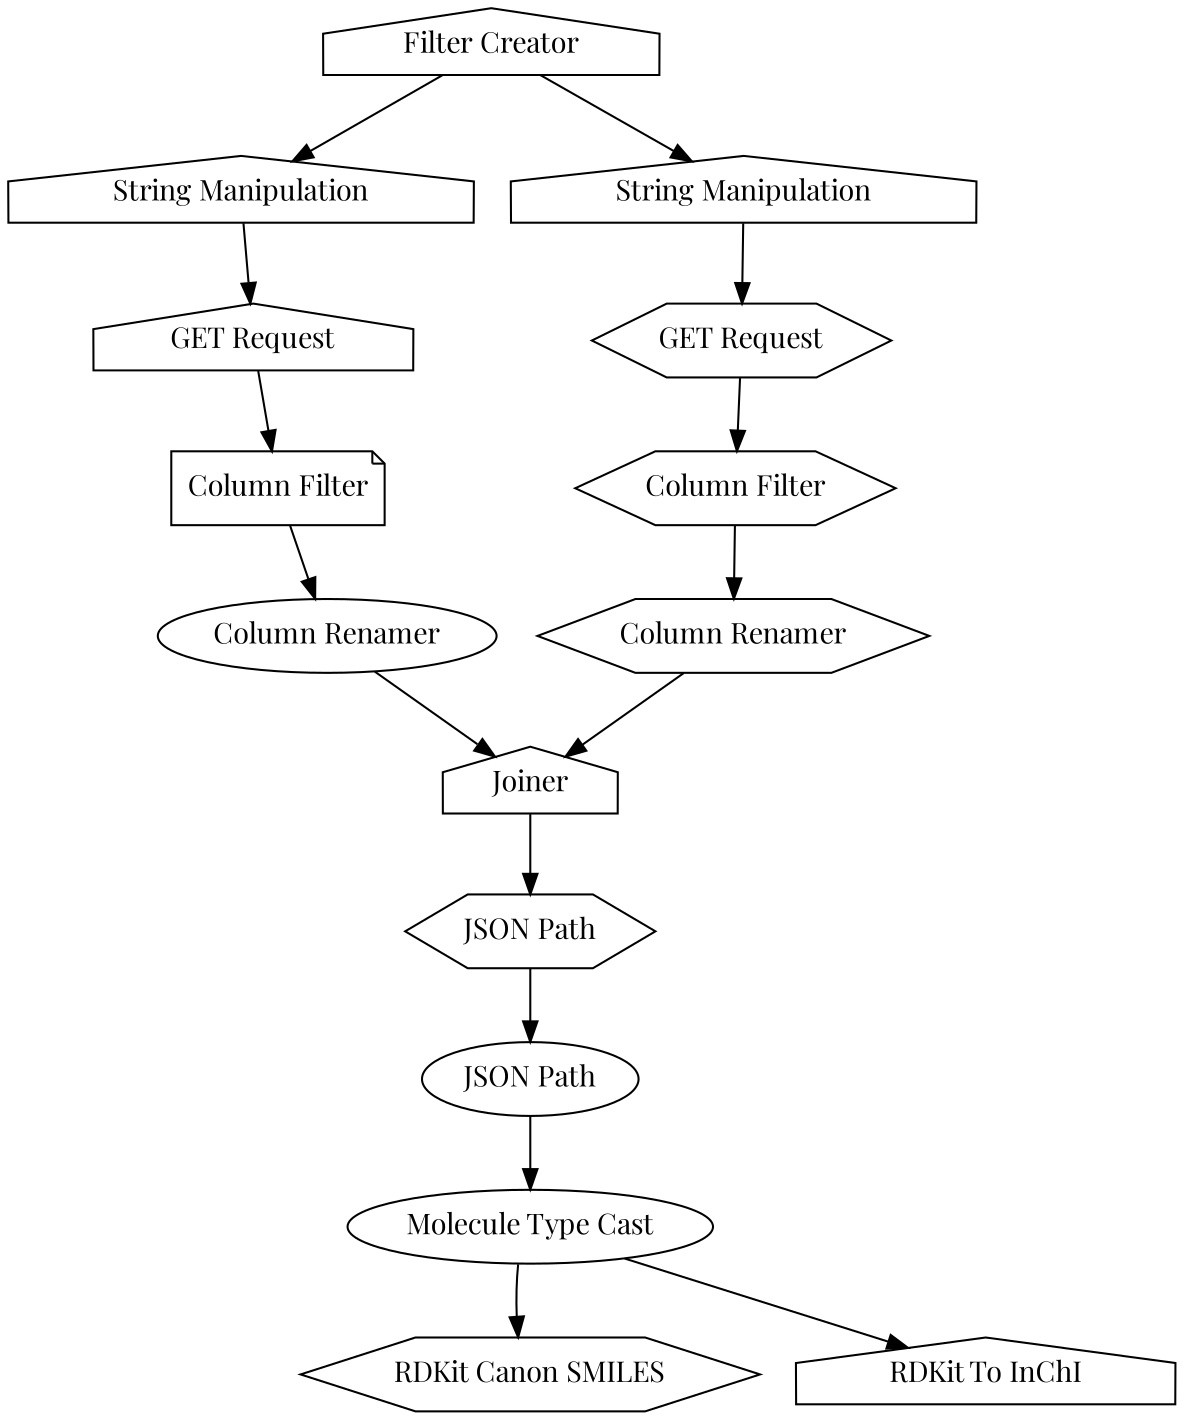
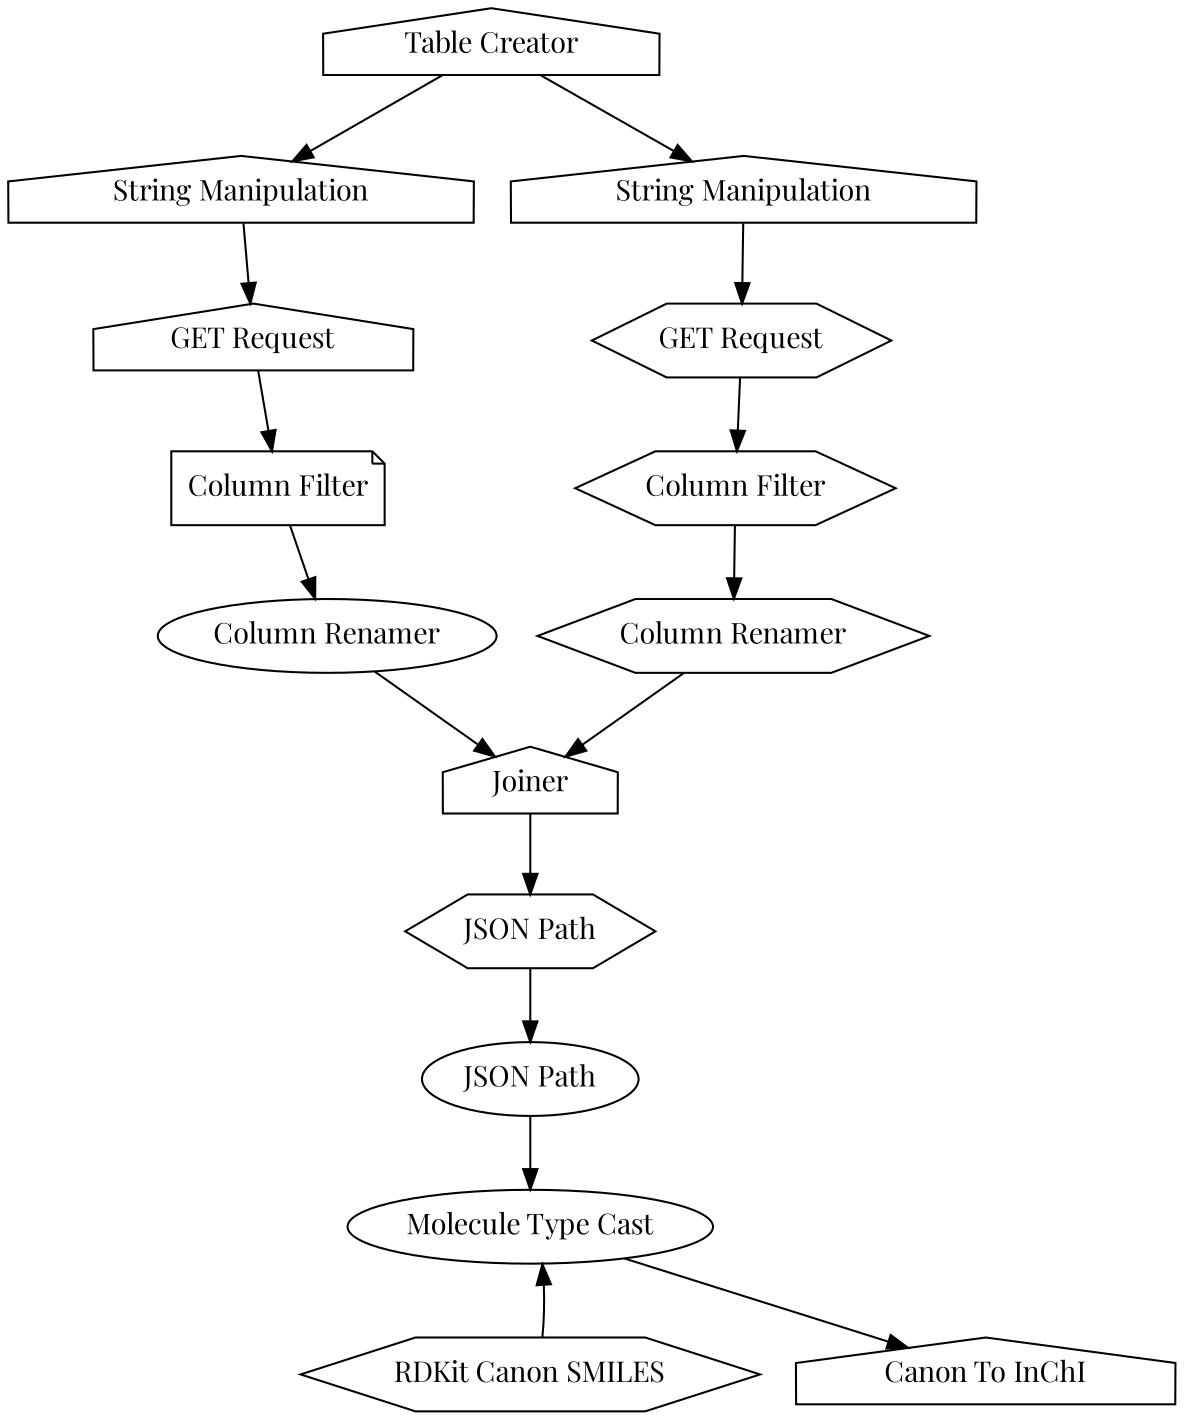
node "Filter Creator": label "Filter Creator" -> "Table Creator"
edge "Molecule Type Cast" -> "RDKit Canon SMILES": reversed
node "RDKit To InChI": label "RDKit To InChI" -> "Canon To InChI"
